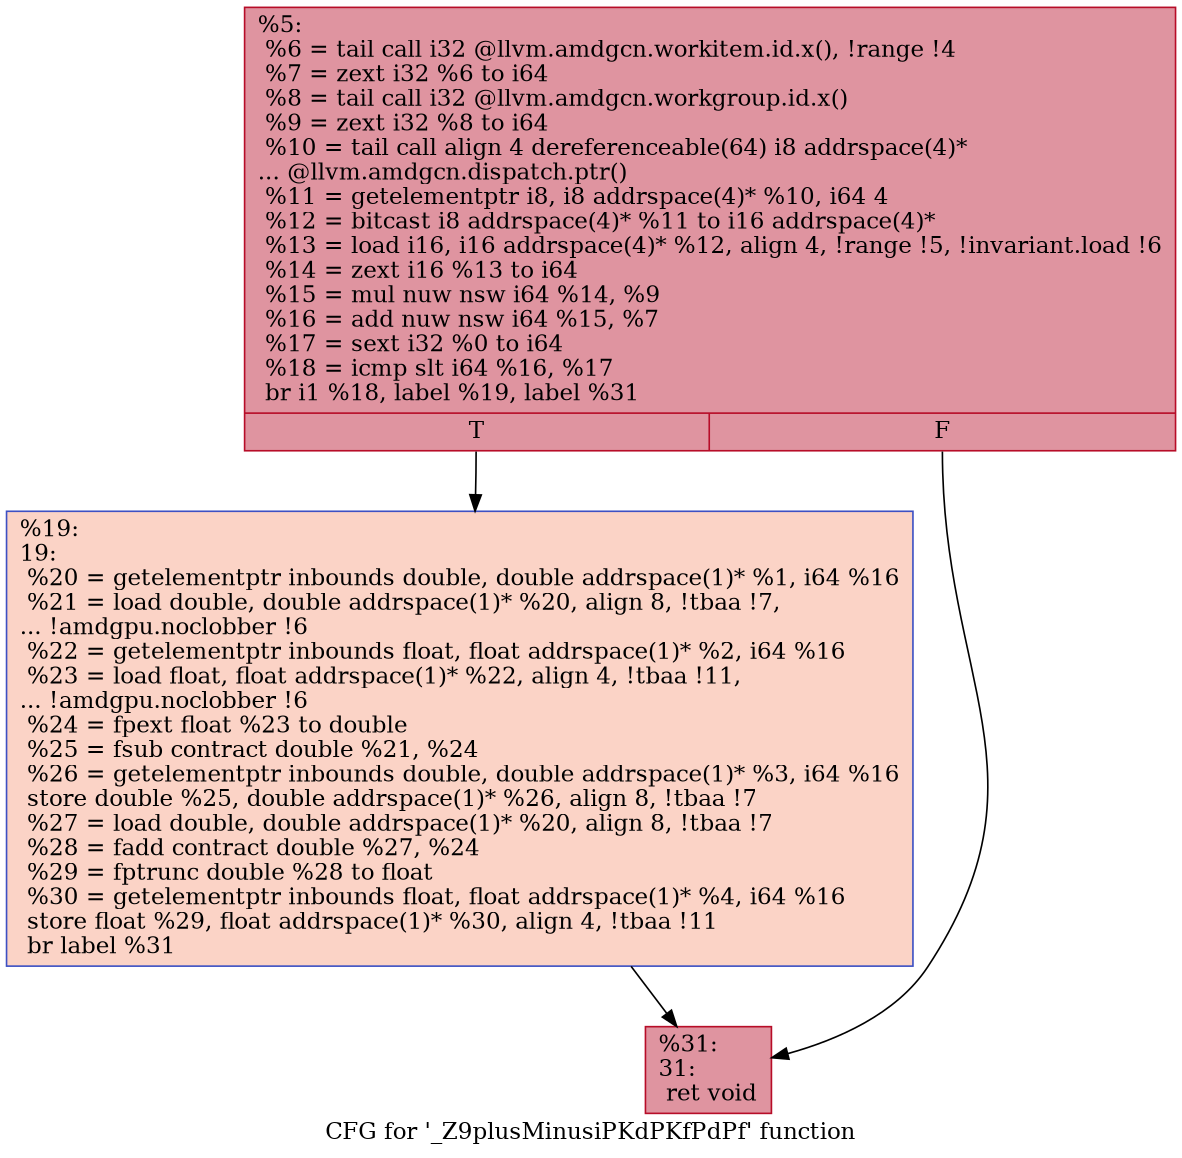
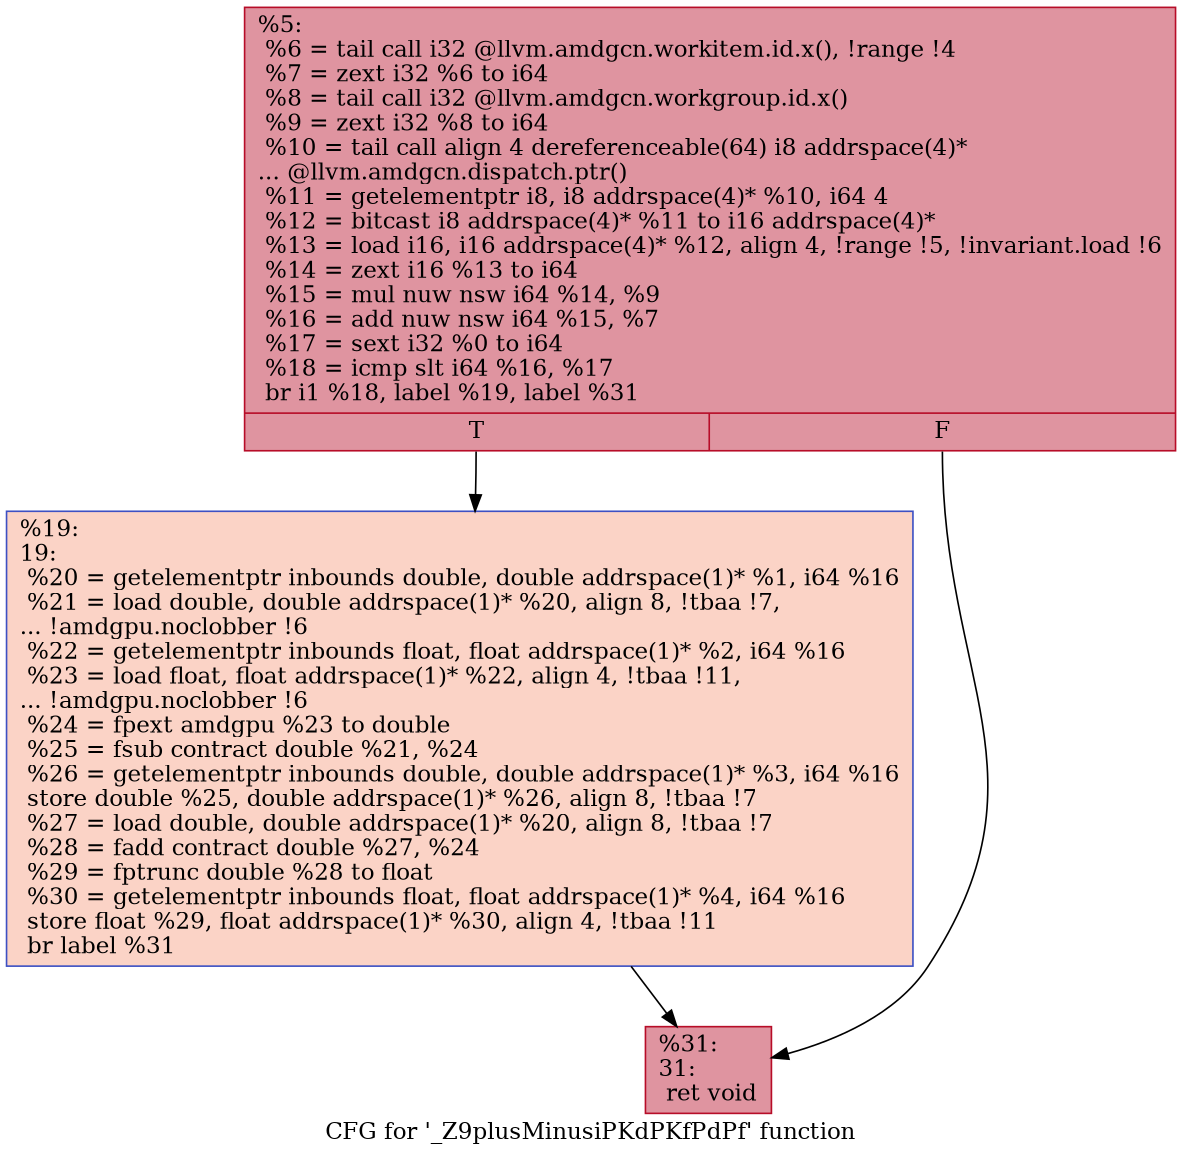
node "%19:": text "%24 = fpext float %23 to double" -> "%24 = fpext amdgpu %23 to double"
